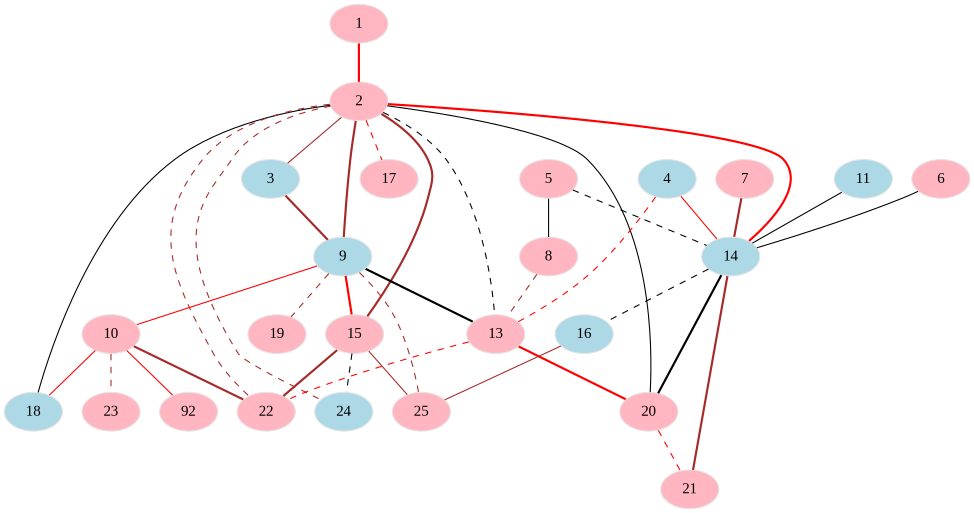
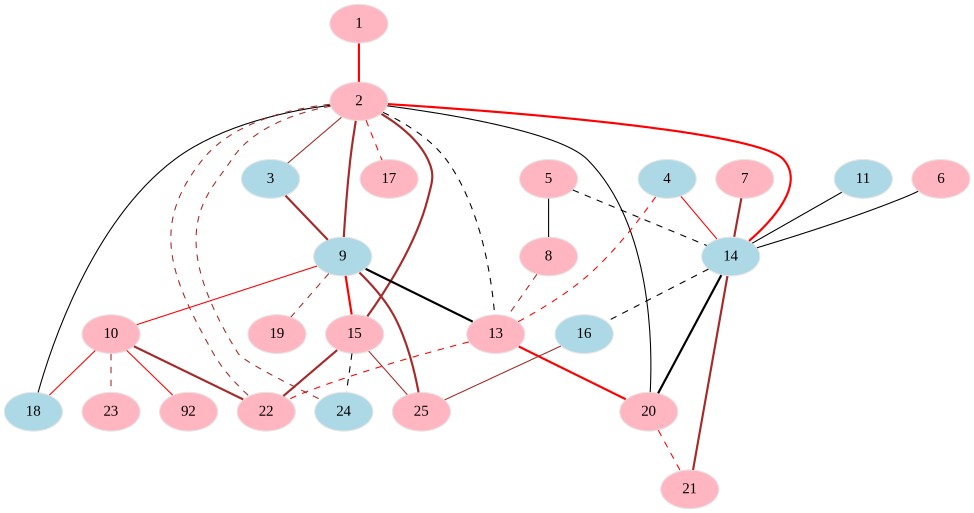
edge "9" -- "25": style dashed -> bold
